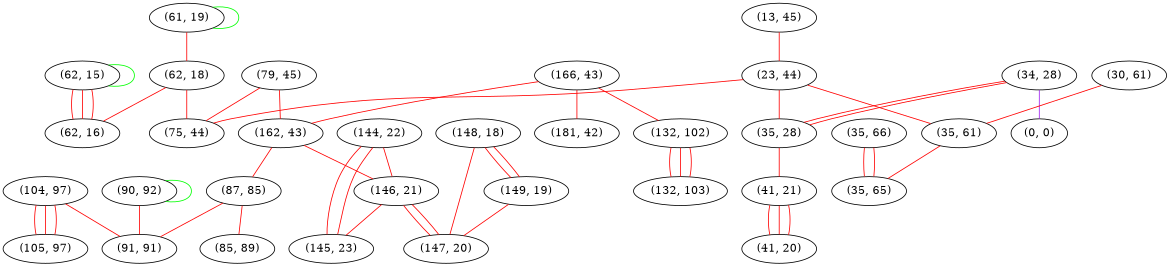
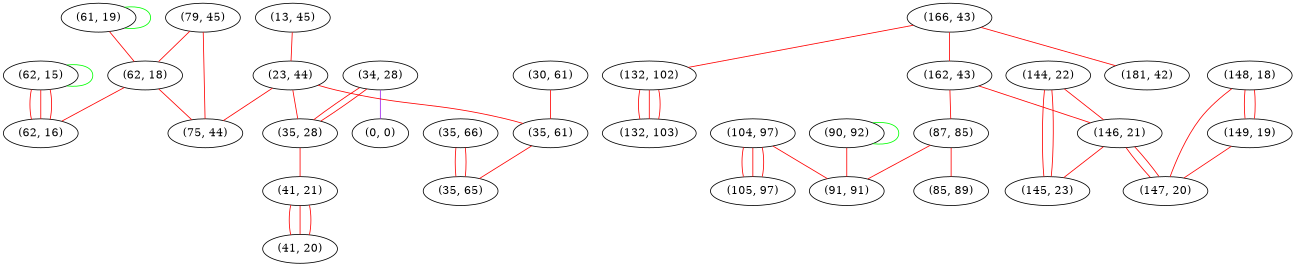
edge "(79, 45)" -- "(162, 43)": now "(79, 45)" -- "(62, 18)"
